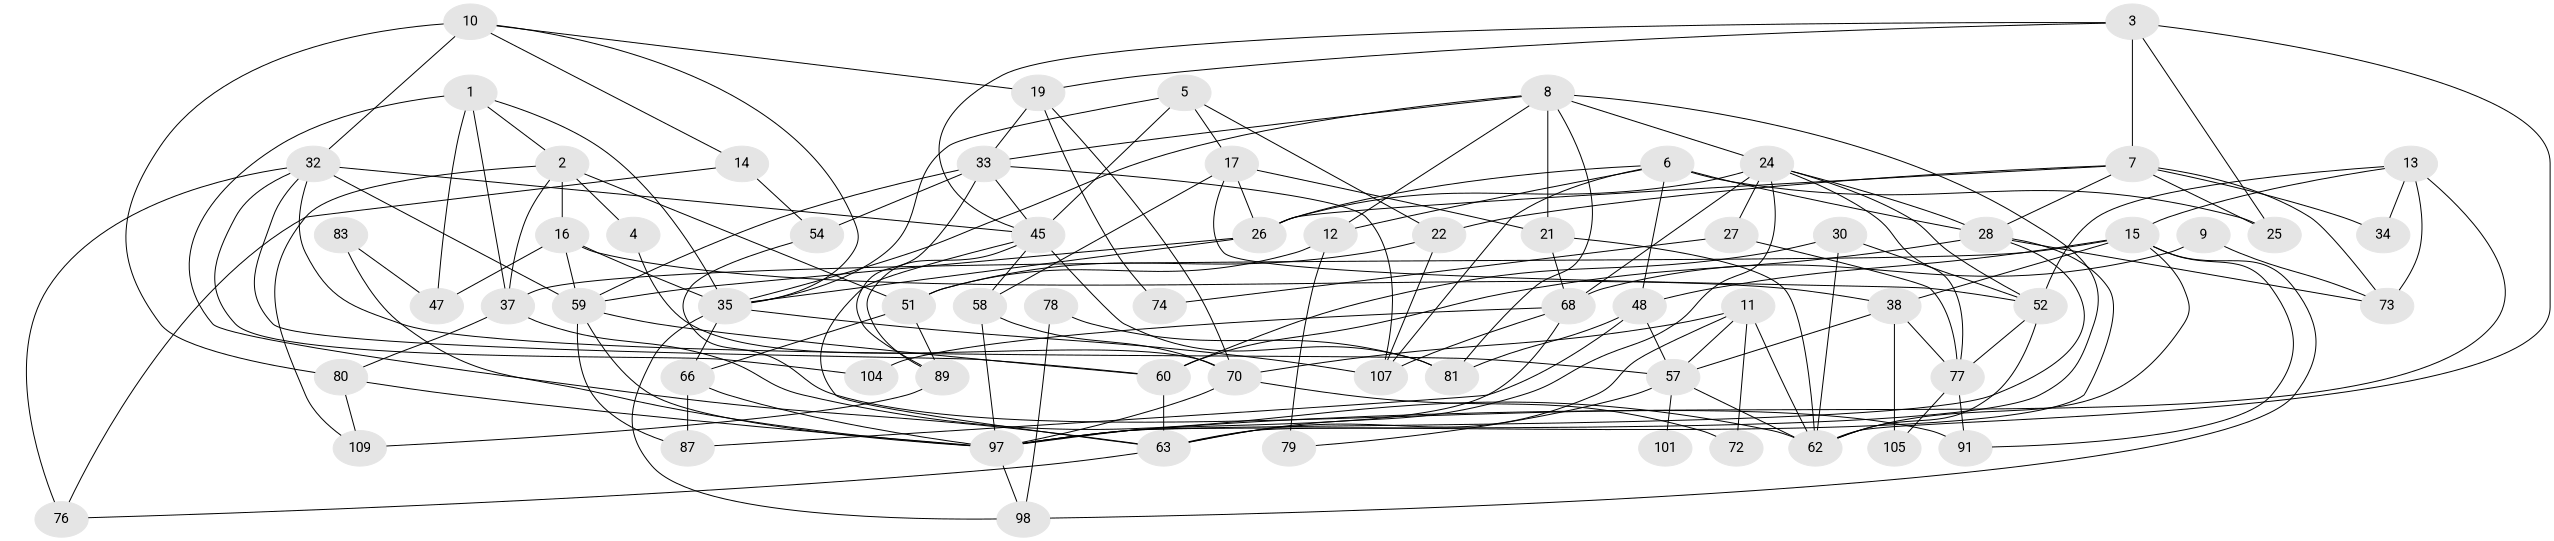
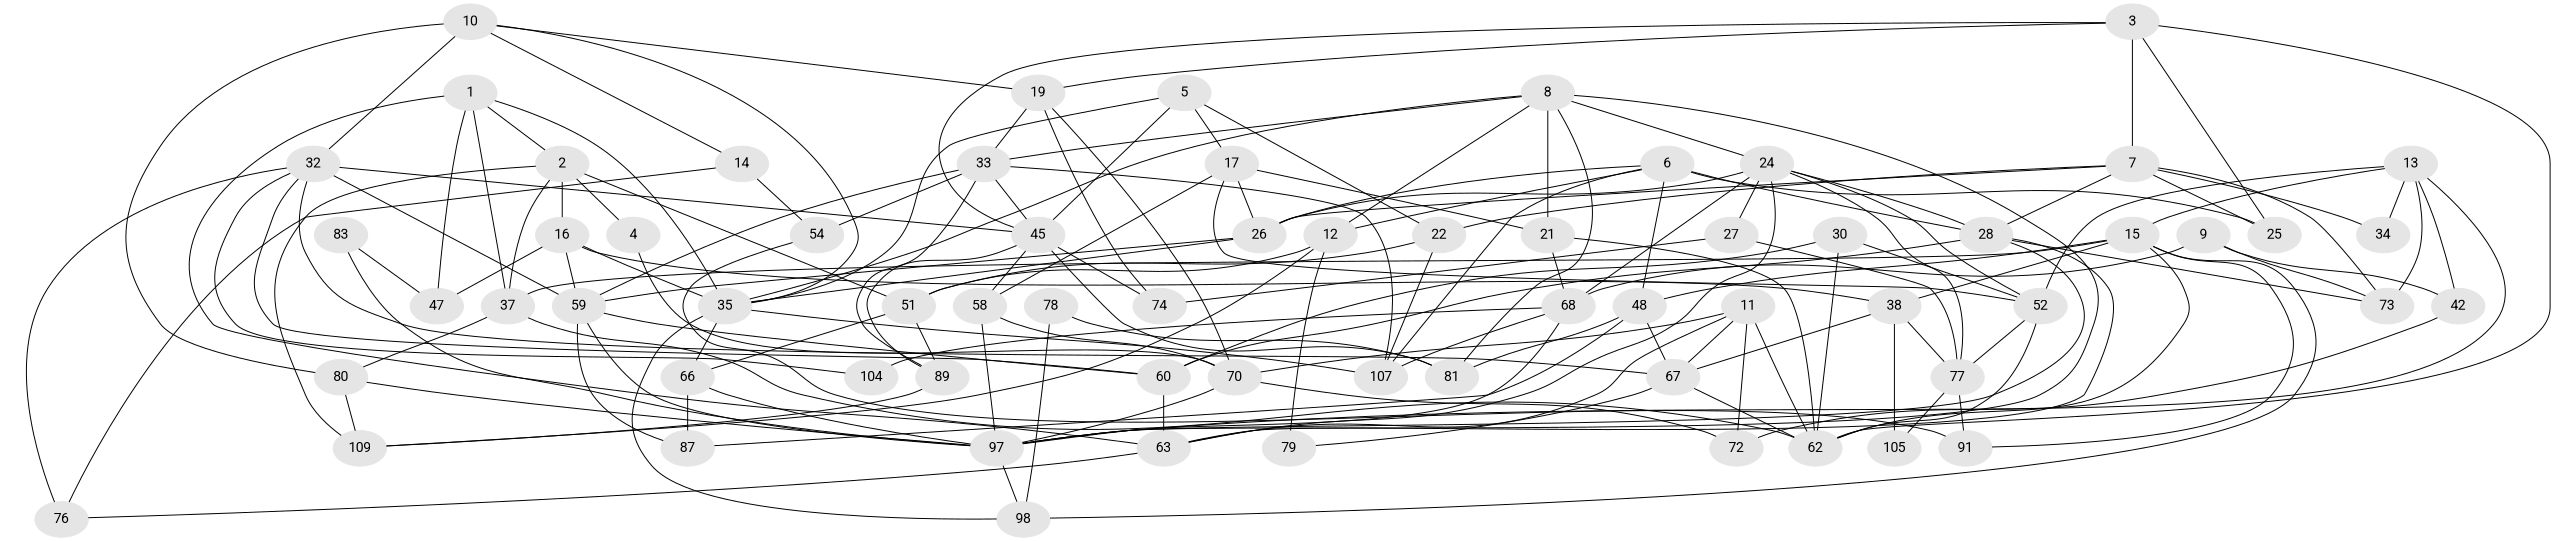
node "42": added
node "57": label "57" -> "67"
edge "45" -- "63": now "45" -- "74"
edge "12" -- "109": added
node "101": removed
